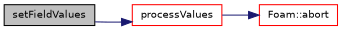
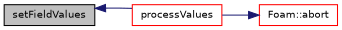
edge "setFieldValues" -> "processValues": reversed
